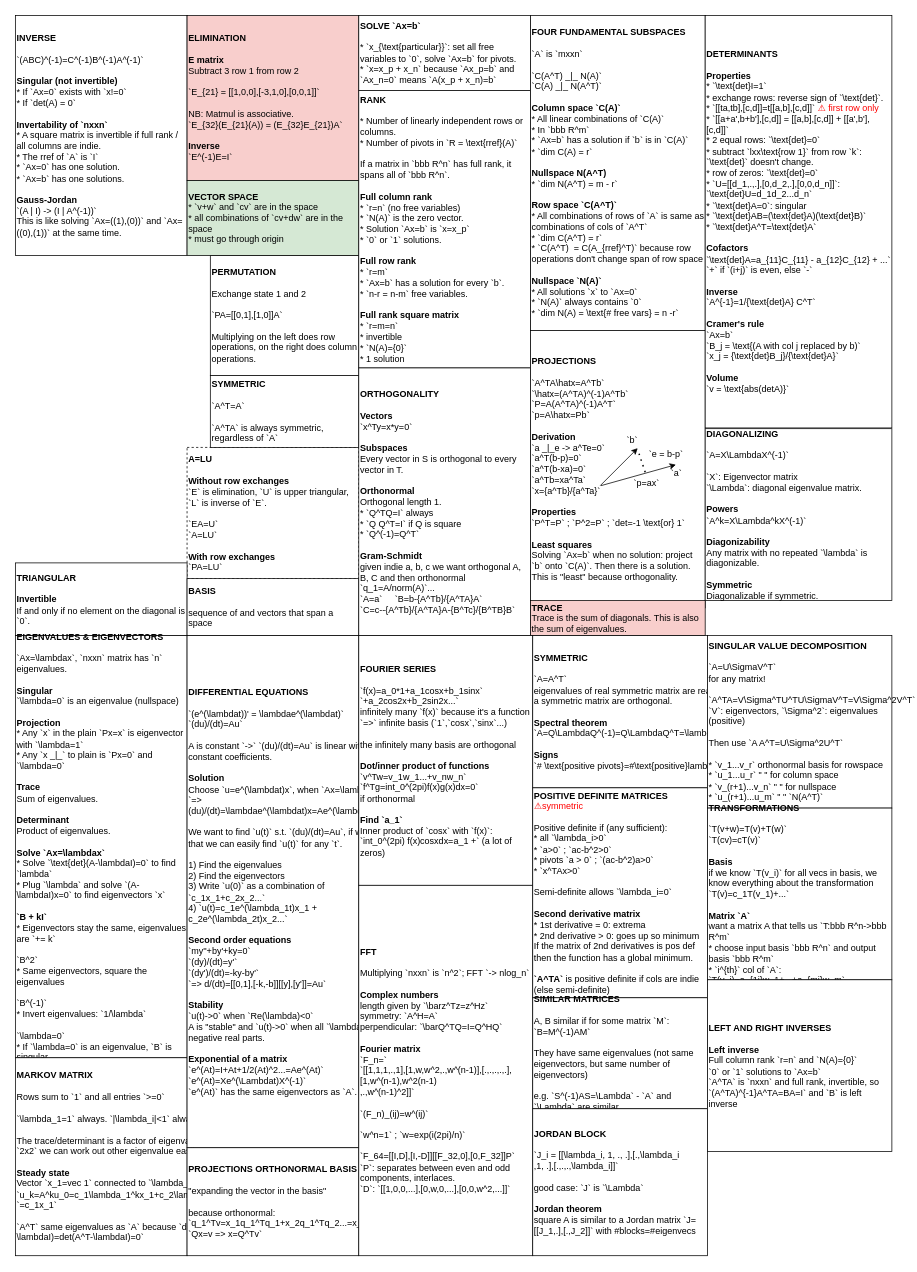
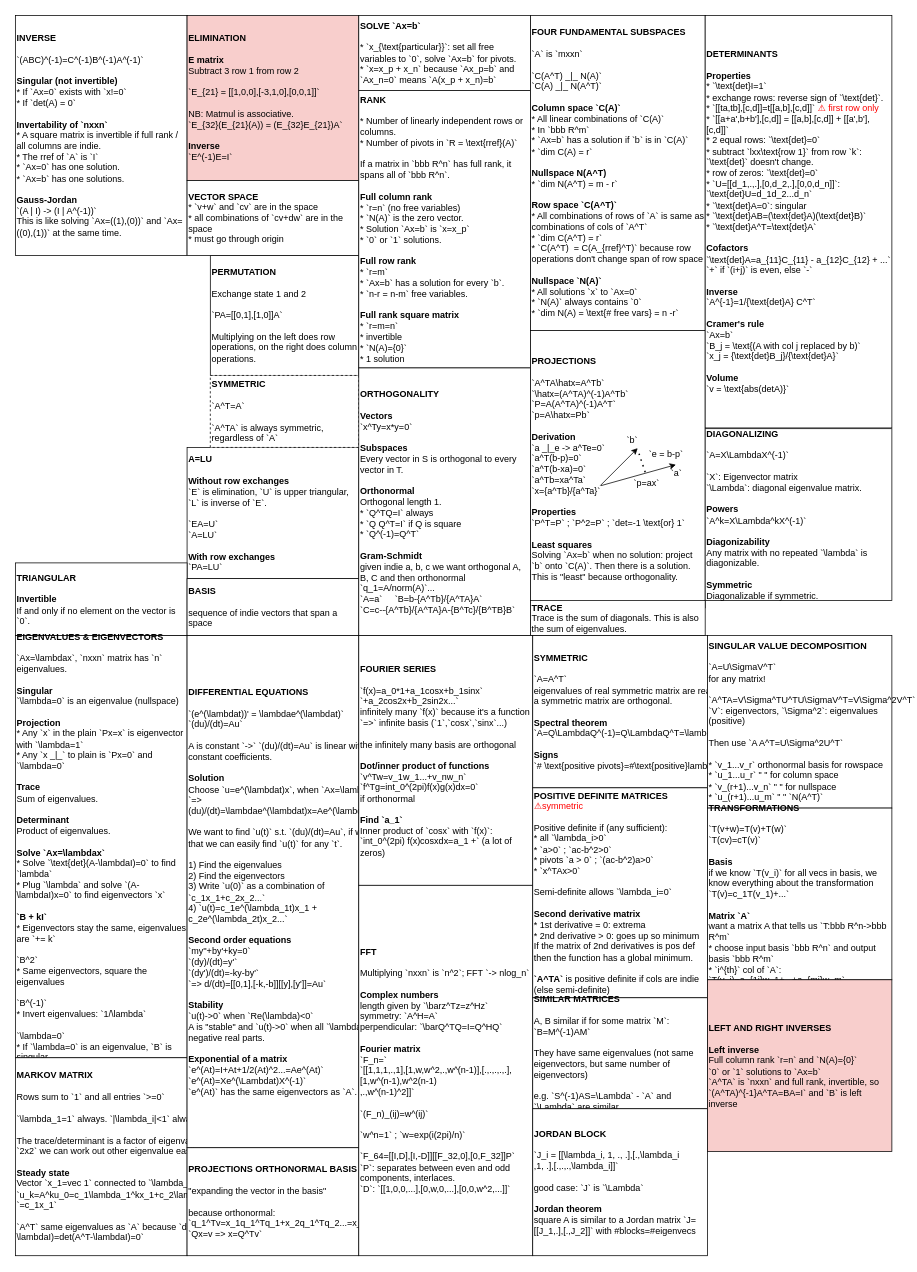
node "VECTOR SPACE * `v+w` and `cv` are in the space * all combinations of `cv+dw` are in the space * must go through origin": fillcolor #d5e8d4 -> #ffffff
node "SYMMETRIC `A^T=A` `A^TA` is always symmetric, regardless of `A`": style solid -> dashed
node "A=LU Without row exchanges `E` is elimination, `U` is upper triangular, `L` is inverse of `E`. `EA=U` `A=LU` With row exchanges `PA=LU`": style dashed -> solid
node "TRIANGULAR Invertible If and only if no element on the diagonal is `0`.": label "TRIANGULAR Invertible If and only if no element on the diagonal is `0`." -> "TRIANGULAR Invertible If and only if no element on the vector is `0`."
node "BASIS sequence of and vectors that span a space": label "BASIS sequence of and vectors that span a space" -> "BASIS sequence of indie vectors that span a space"
node "TRACE Trace is the sum of diagonals. This is also the sum of eigenvalues.": fillcolor #f8cecc -> #ffffff
node "LEFT AND RIGHT INVERSES Left inverse Full column rank `r=n` and `N(A)={0}` `0` or `1` solutions to `Ax=b` `A^TA` is `nxxn` and full rank, invertible, so `(A^TA)^{-1}A^TA=BA=I` and `B` is left inverse": fillcolor #ffffff -> #f8cecc
